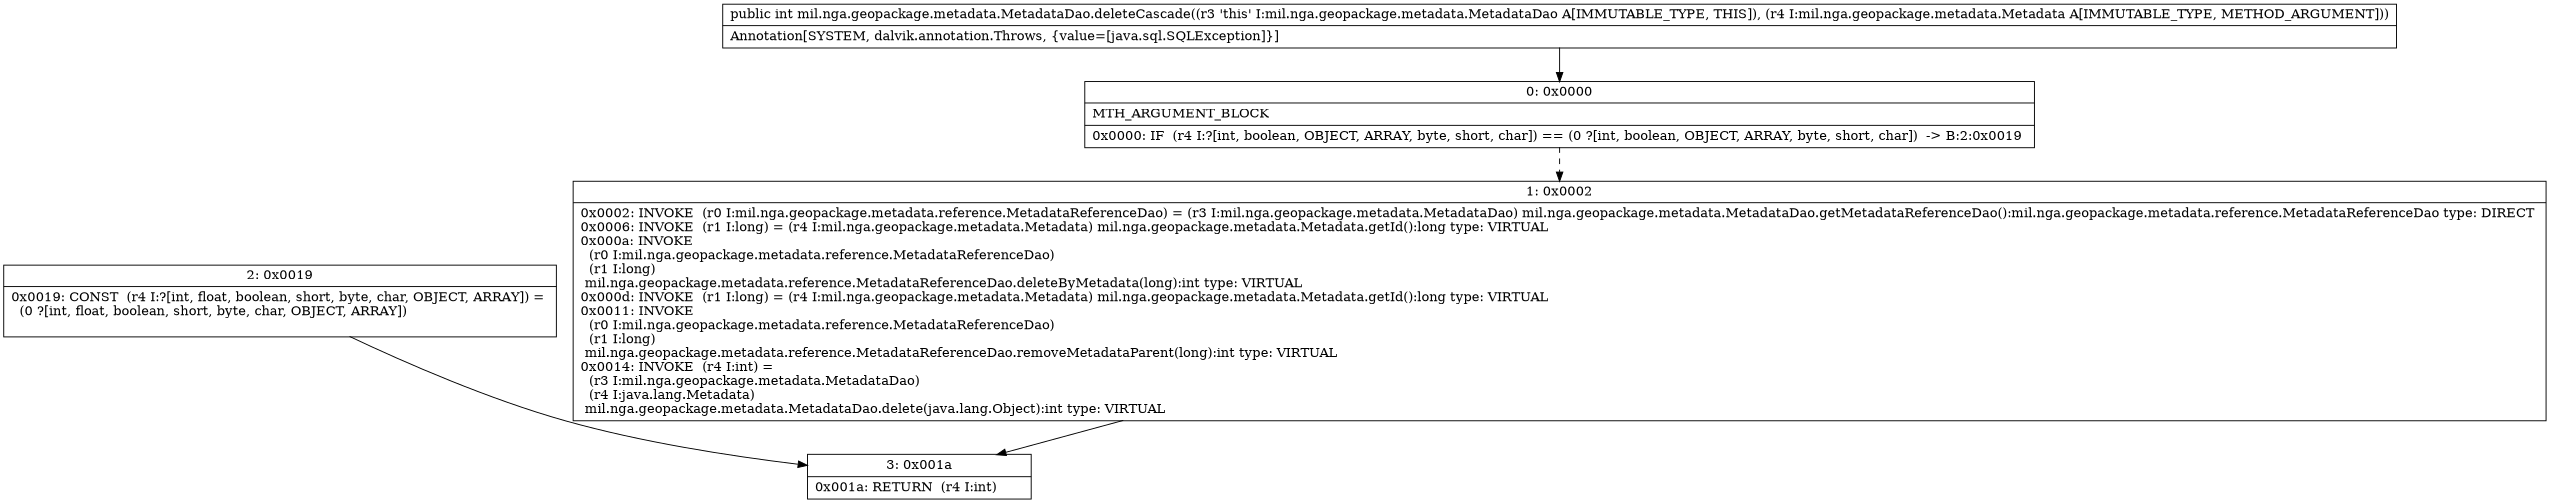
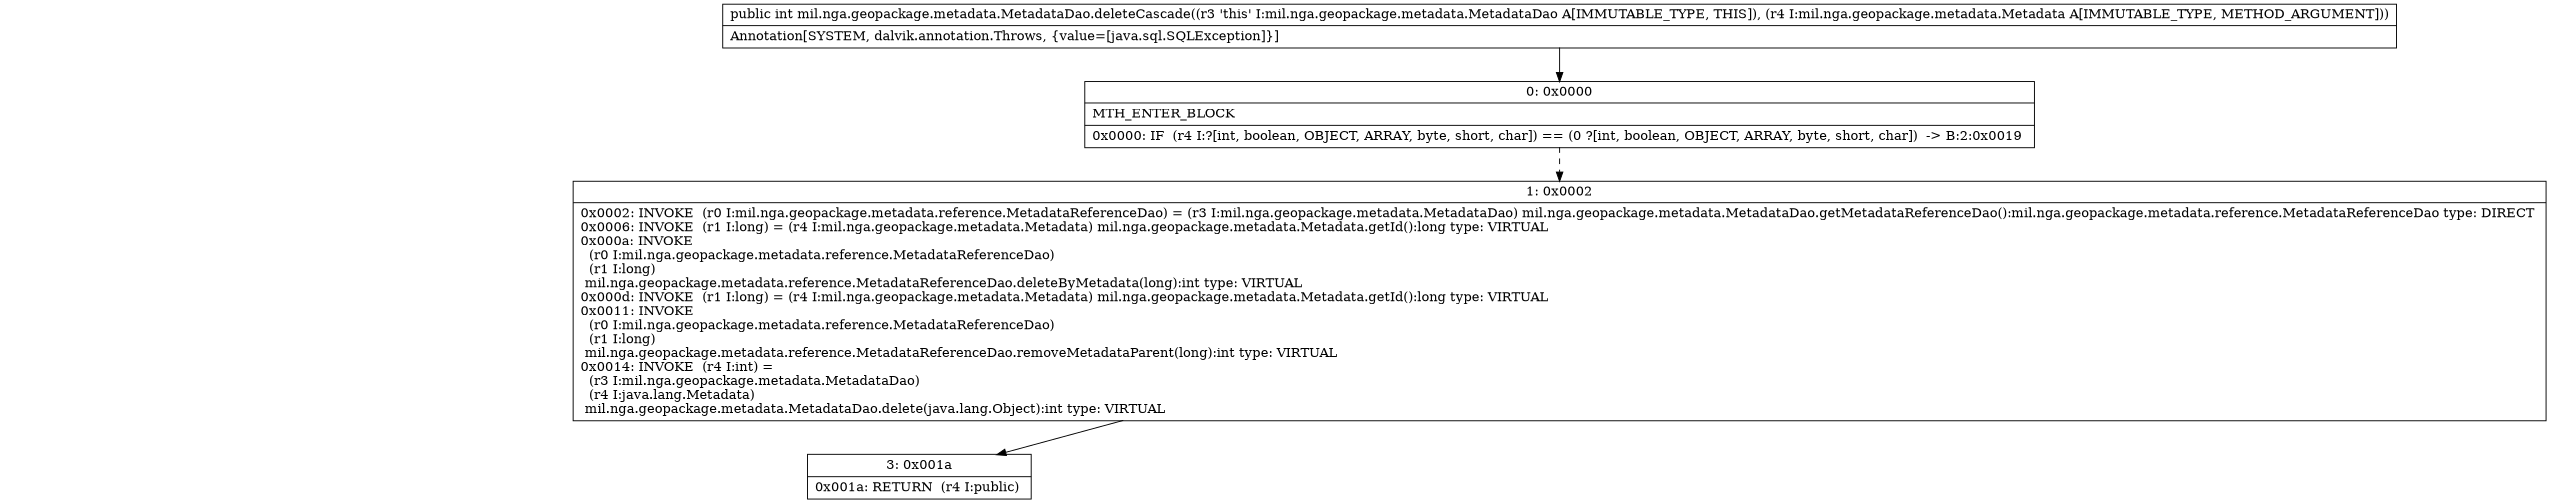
node "0: 0x0000": text "MTH_ARGUMENT_BLOCK" -> "MTH_ENTER_BLOCK"
node "2: 0x0019": removed
node "3: 0x001a": text "0x001a: RETURN  (r4 I:int)" -> "0x001a: RETURN  (r4 I:public)"
